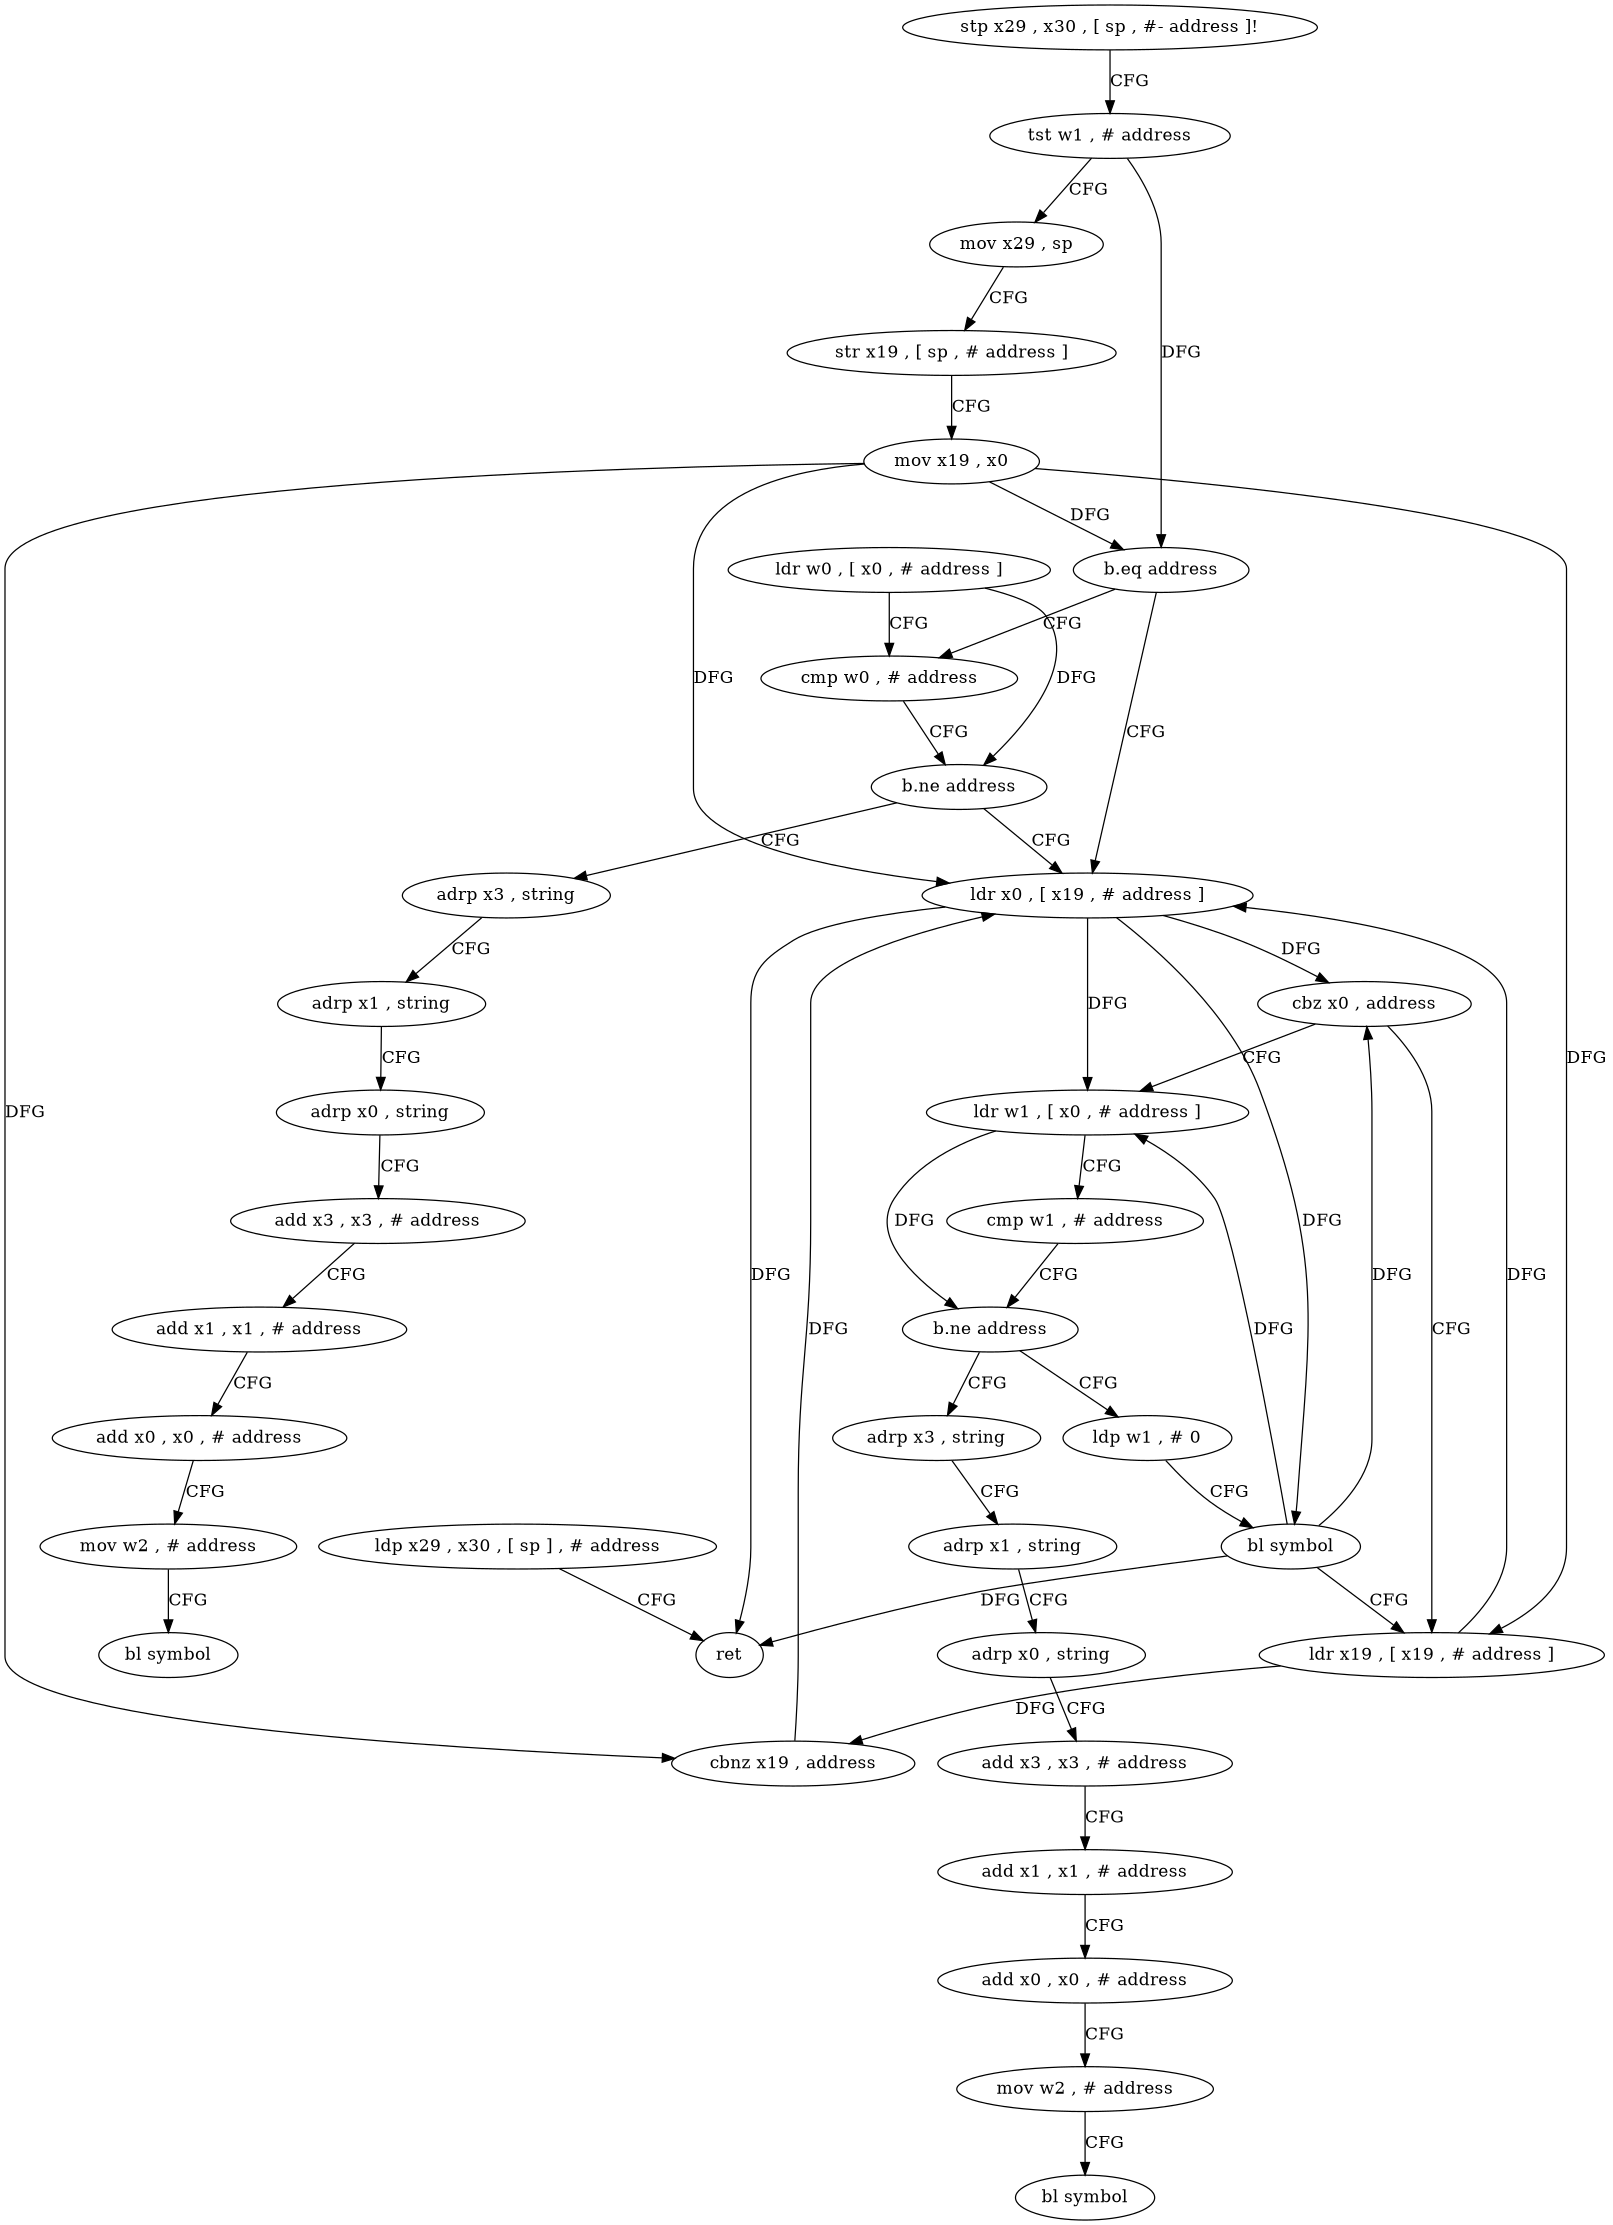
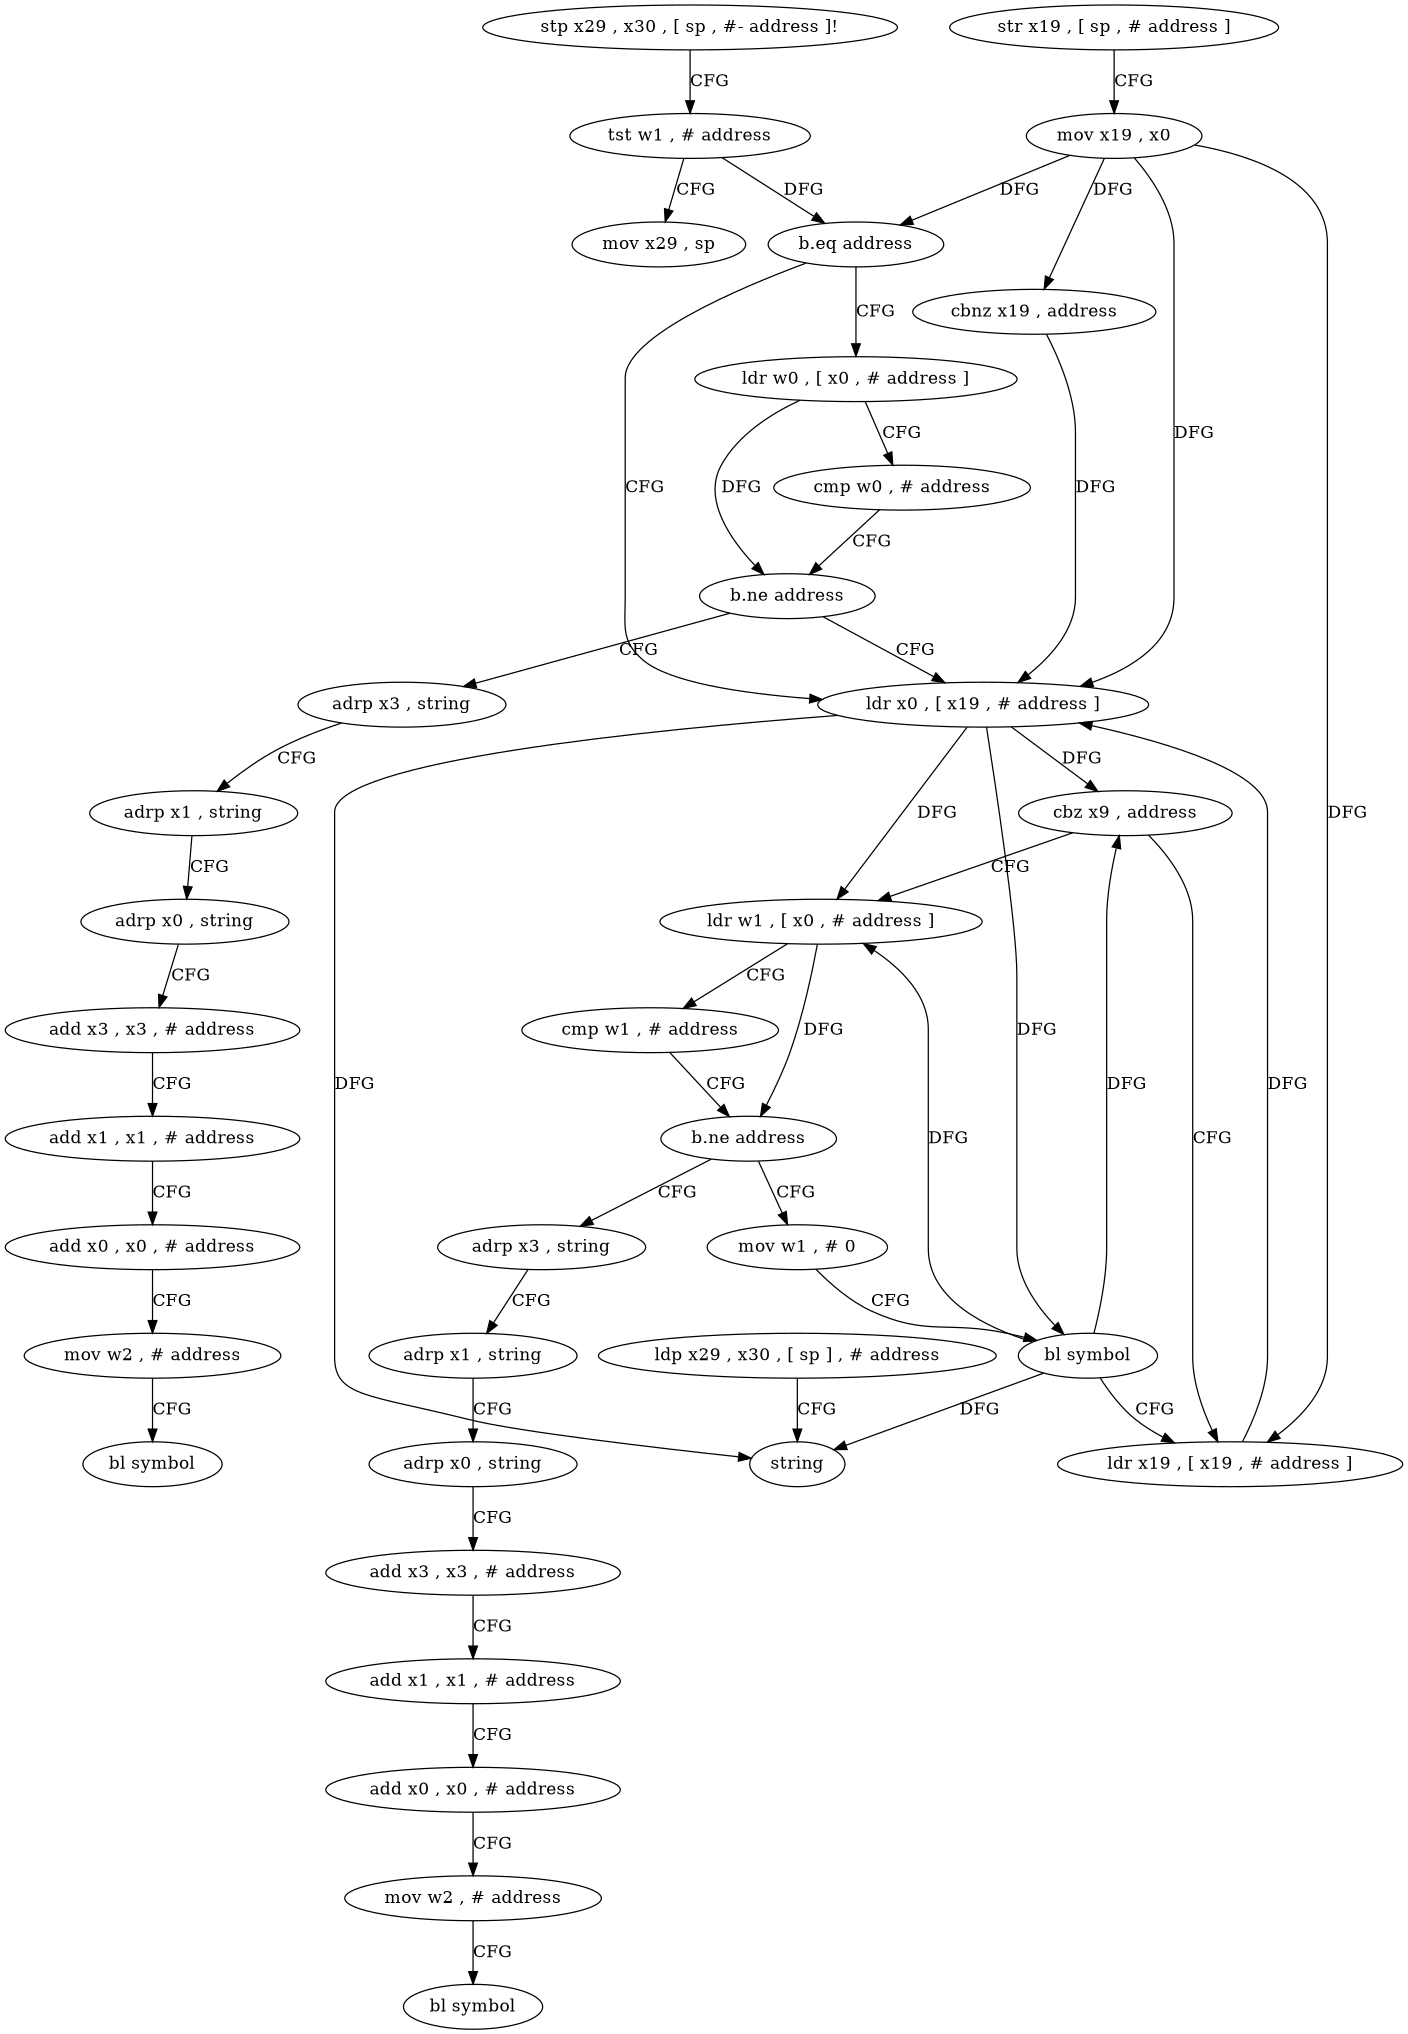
edge "mov x29 , sp" -> "str x19 , [ sp , # address ]": removed, label "CFG"
edge "b.eq address" -> "cmp w0 , # address": now "b.eq address" -> "ldr w0 , [ x0 , # address ]"
node "cbz x0 , address": label "cbz x0 , address" -> "cbz x9 , address"
node "ldp w1 , # 0": label "ldp w1 , # 0" -> "mov w1 , # 0"
node "ret": label "ret" -> "string"
edge "ldr x19 , [ x19 , # address ]" -> "cbnz x19 , address": removed, label "DFG"
